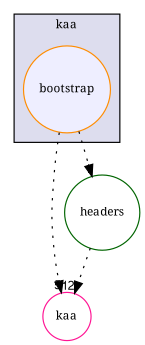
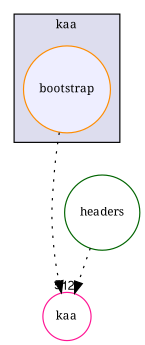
edge "bootstrap" -> "headers": removed
